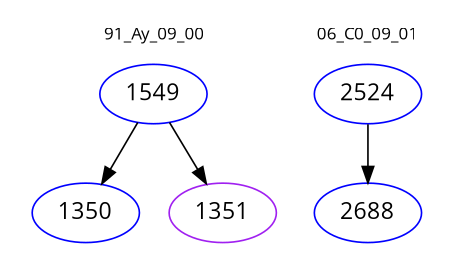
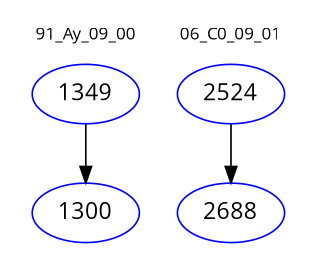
node "1549": label "1549" -> "1349"
node "1350": label "1350" -> "1300"
node "1351": removed
